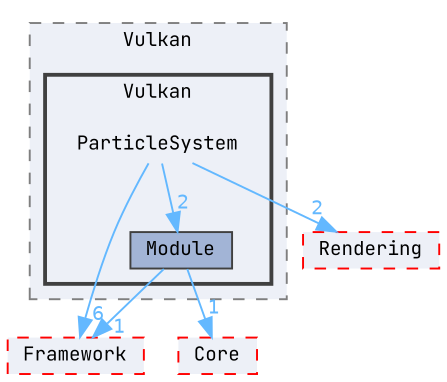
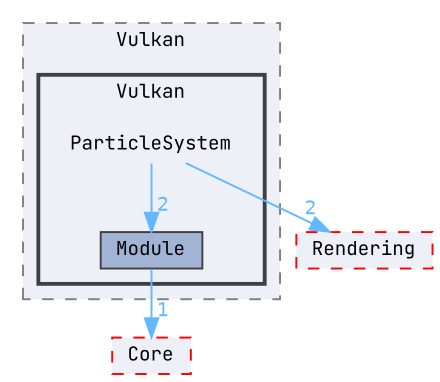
node "Framework": removed
